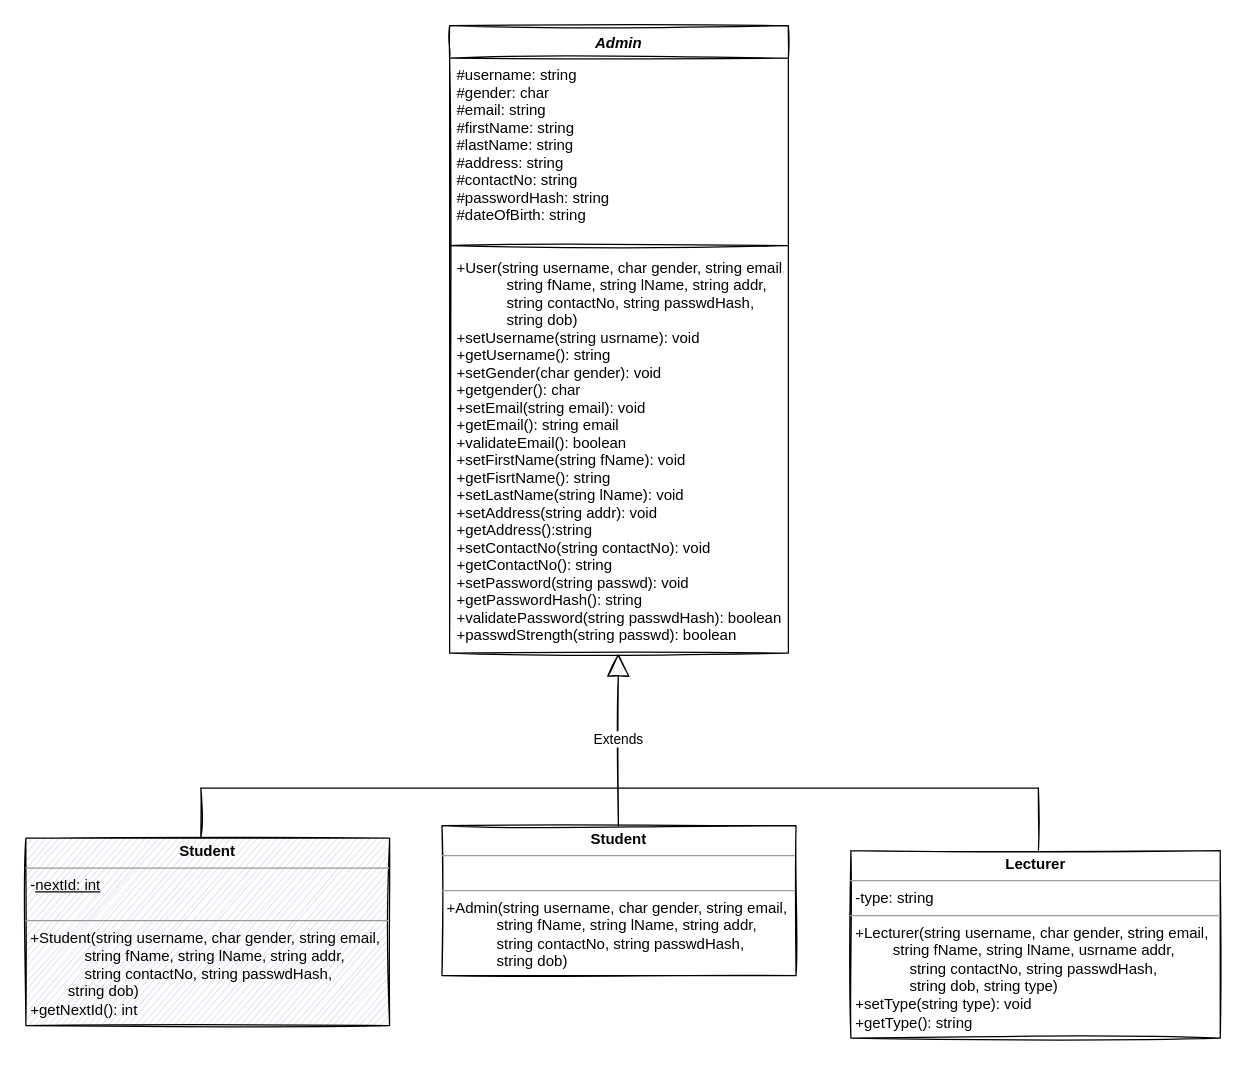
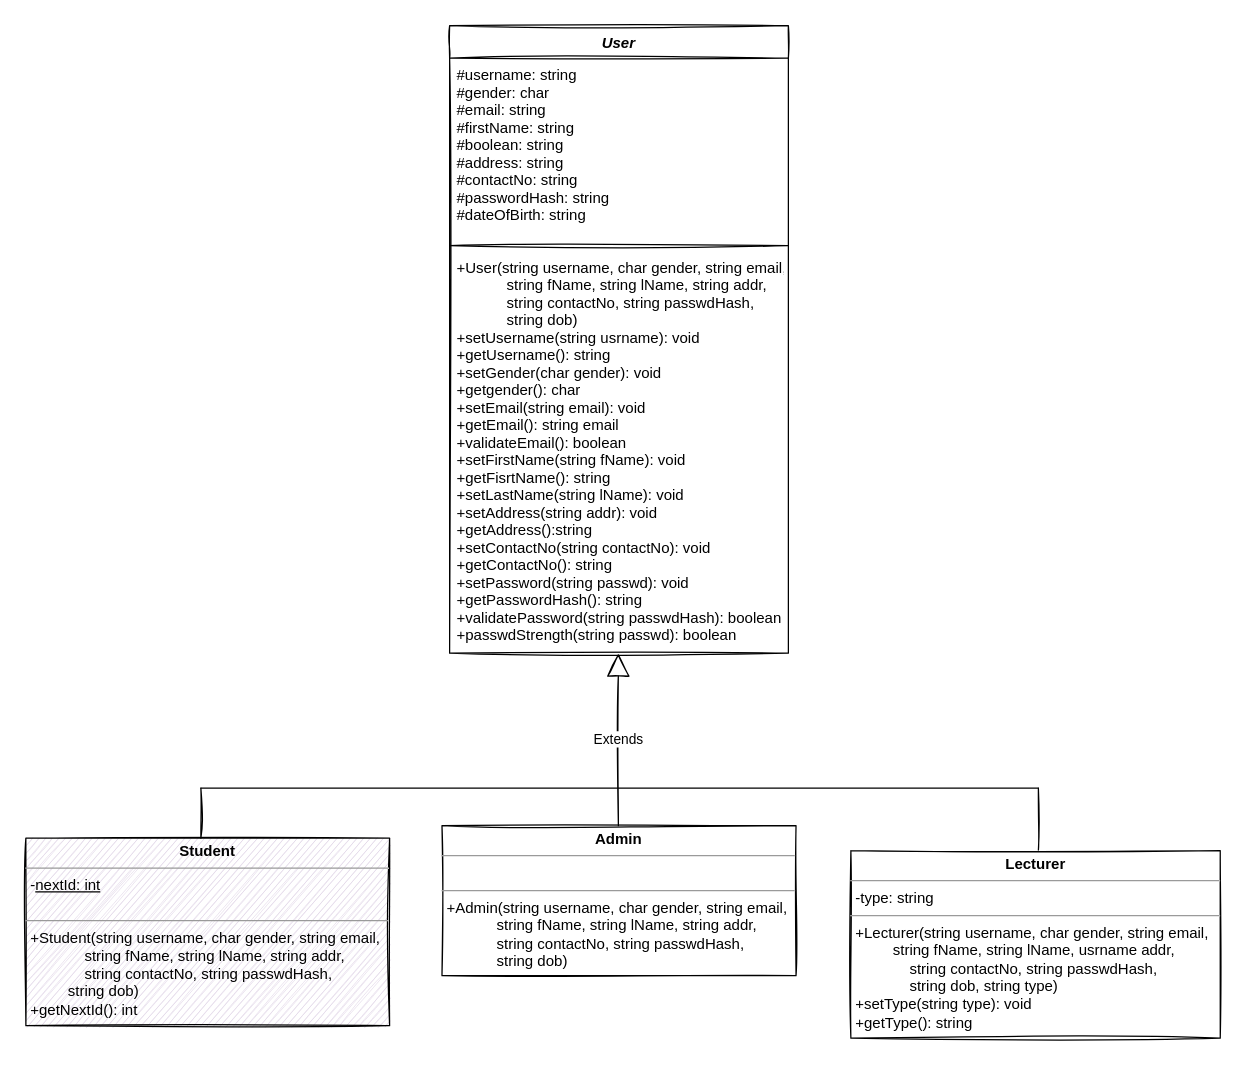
node "Admin": label "Admin" -> "User"
node "#username: string #gender: char #email: string #firstName: string #lastName: string #address: string #contactNo: string #passwordHash: string #dateOfBirth: string": label "#username: string #gender: char #email: string #firstName: string #lastName: string #address: string #contactNo: string #passwordHash: string #dateOfBirth: string" -> "#username: string #gender: char #email: string #firstName: string #boolean: string #address: string #contactNo: string #passwordHash: string #dateOfBirth: string"
node "Student +Admin(string username, char gender, string email, string fName, string lName, string addr, string contactNo, string passwdHash, string dob)": label "Student +Admin(string username, char gender, string email, string fName, string lName, string addr, string contactNo, string passwdHash, string dob)" -> "Admin +Admin(string username, char gender, string email, string fName, string lName, string addr, string contactNo, string passwdHash, string dob)"
